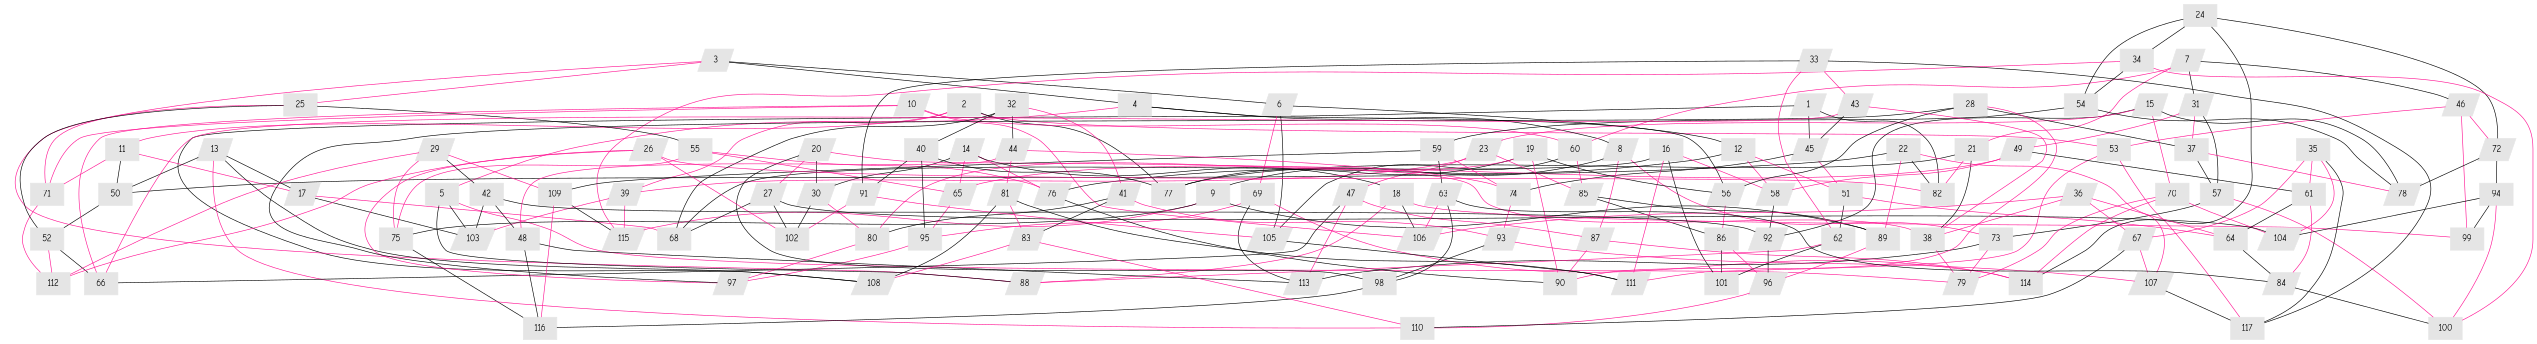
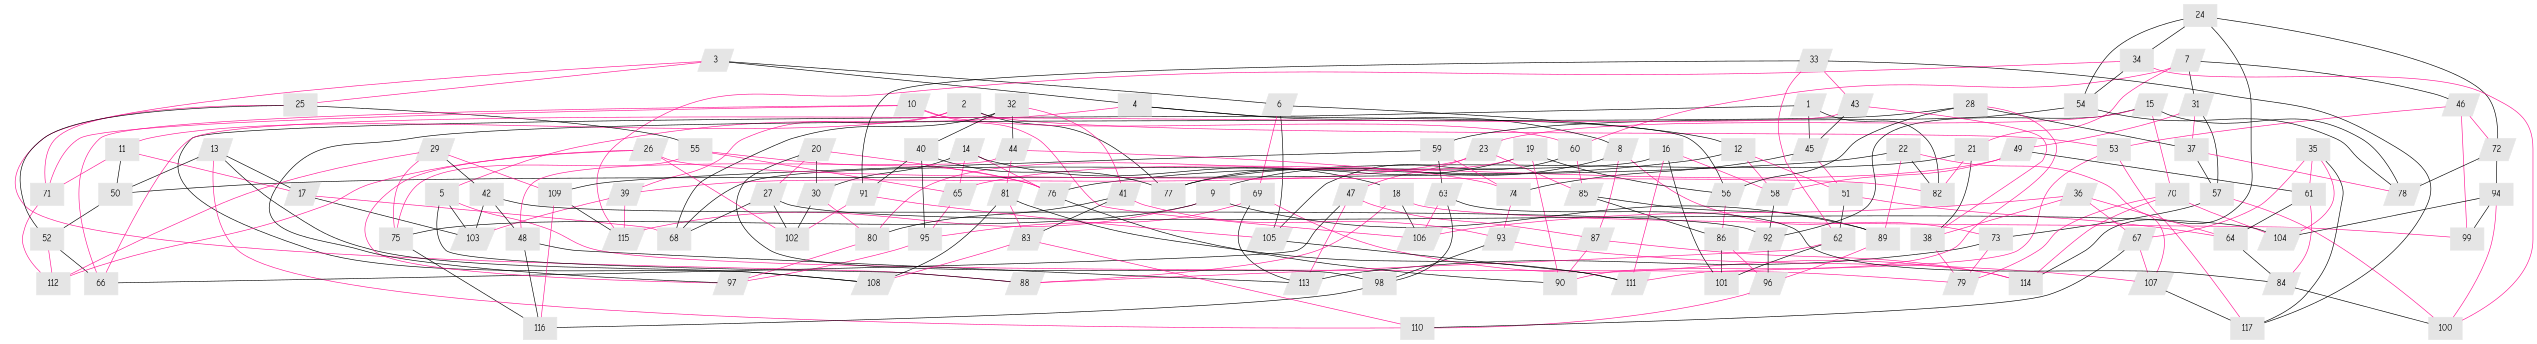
edge "20" -- "38": now "20" -- "76"
